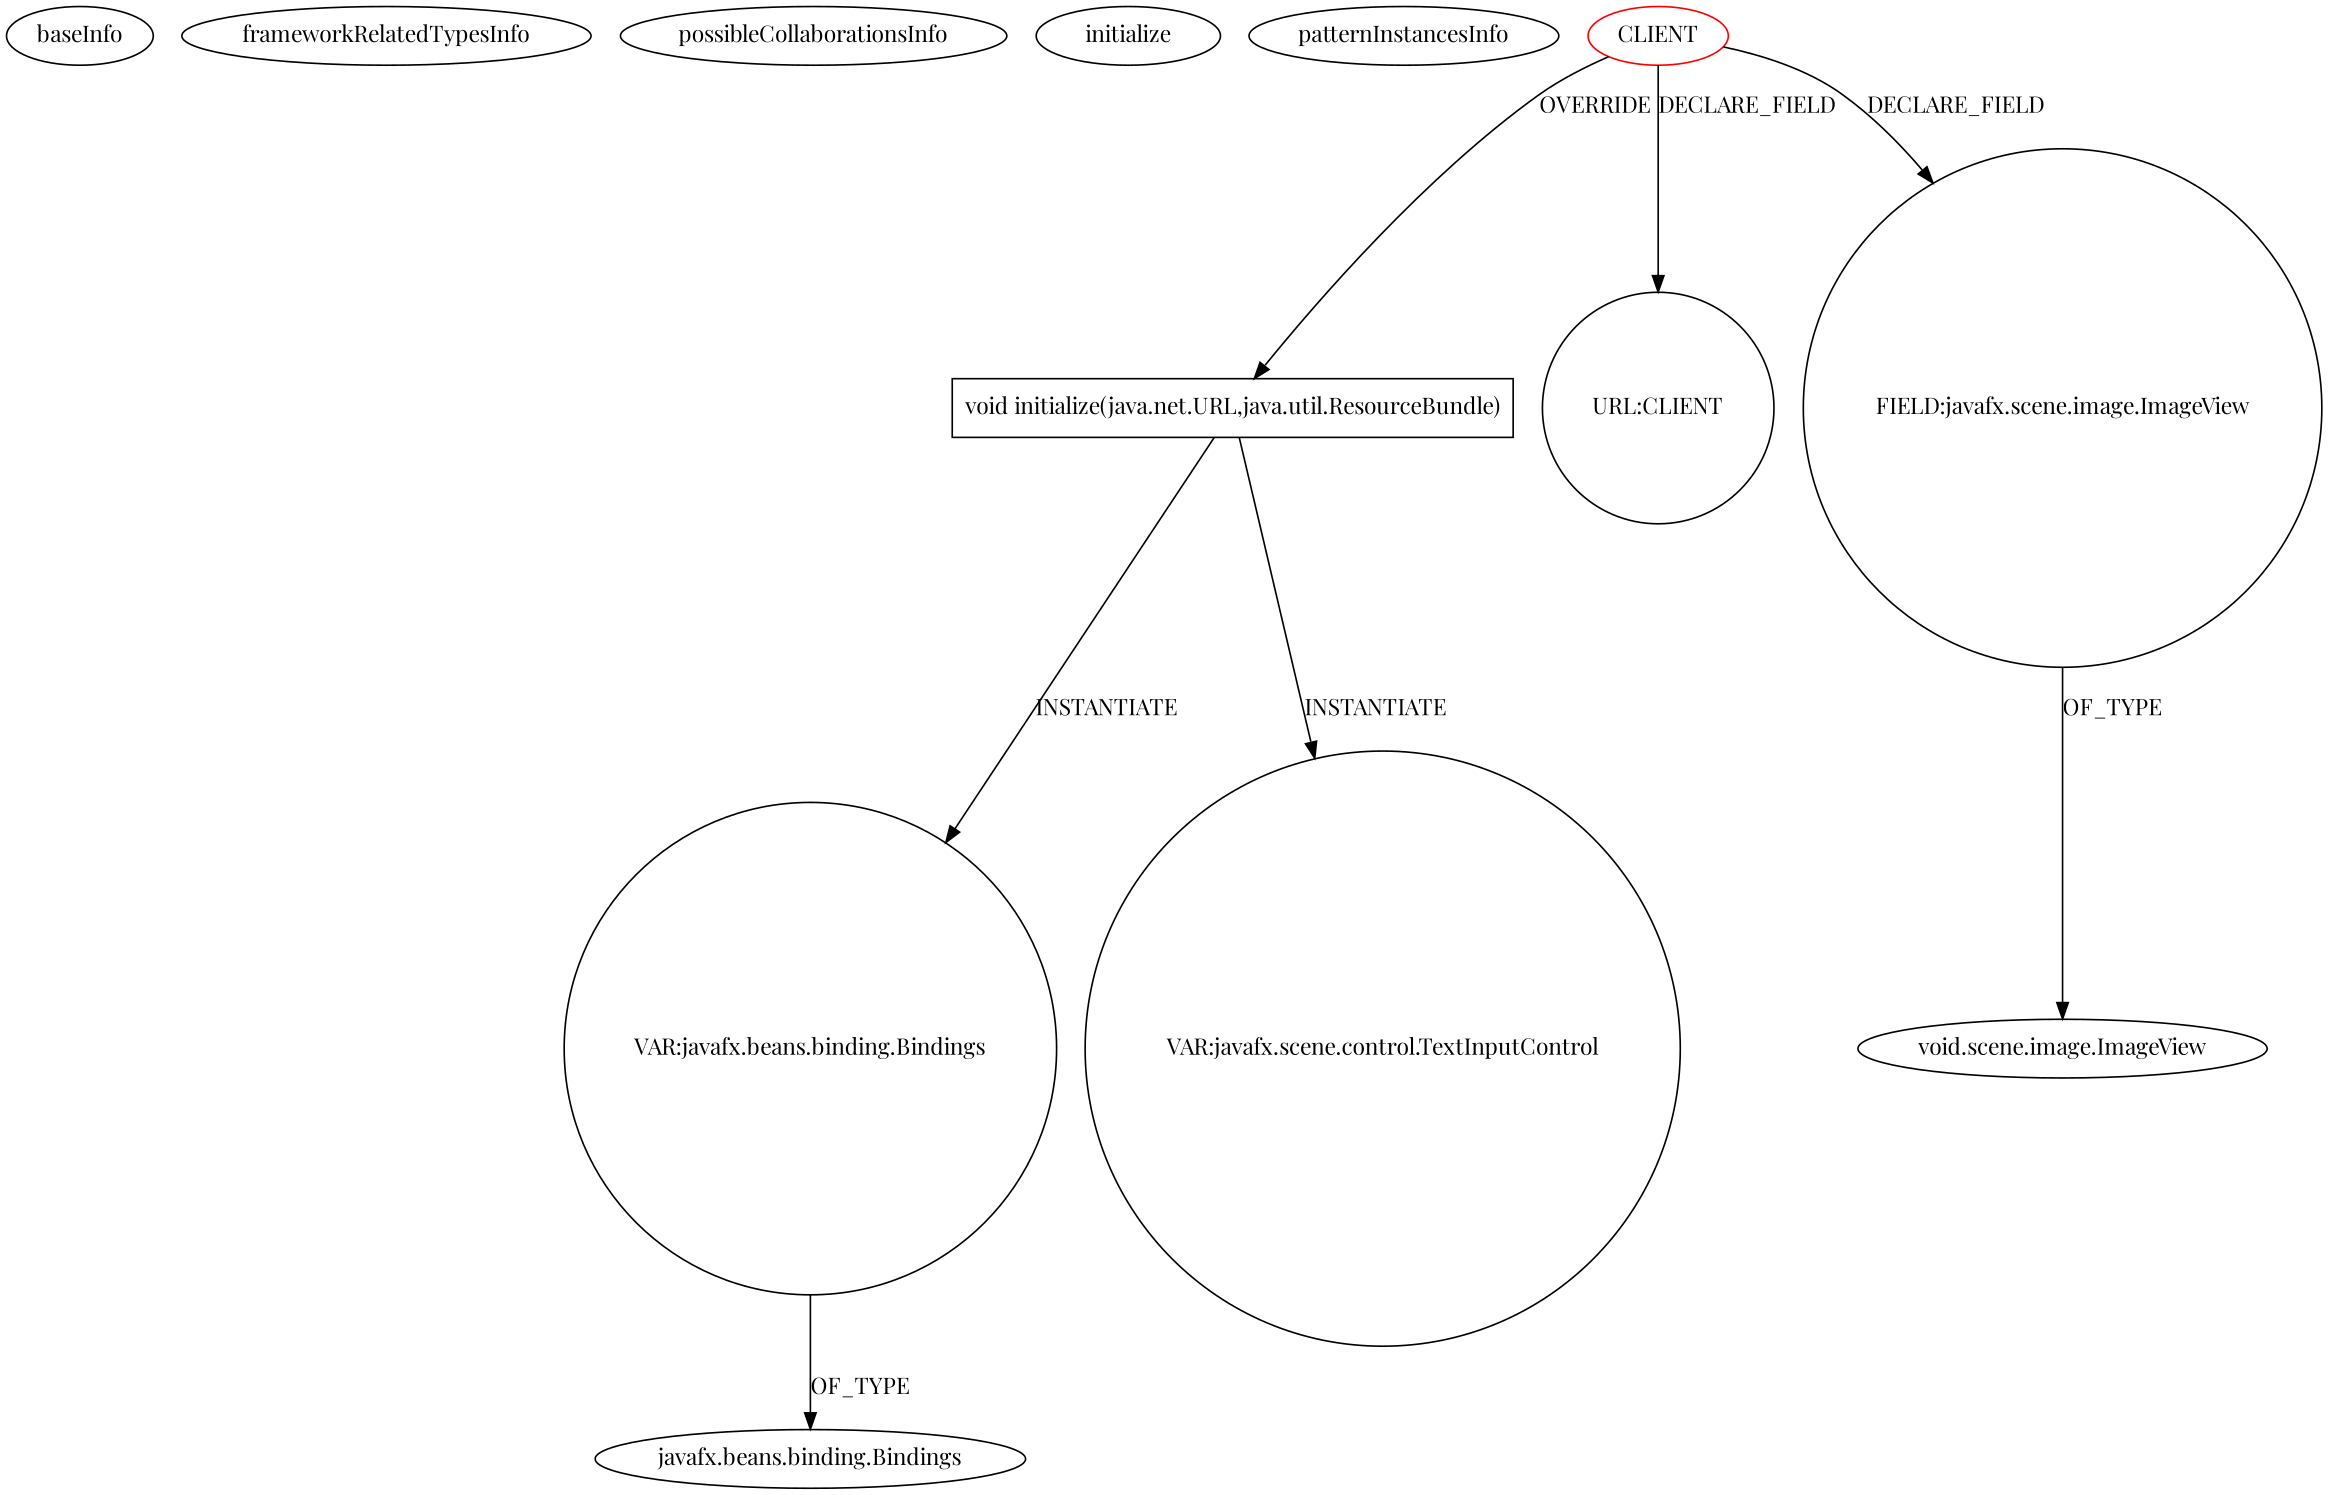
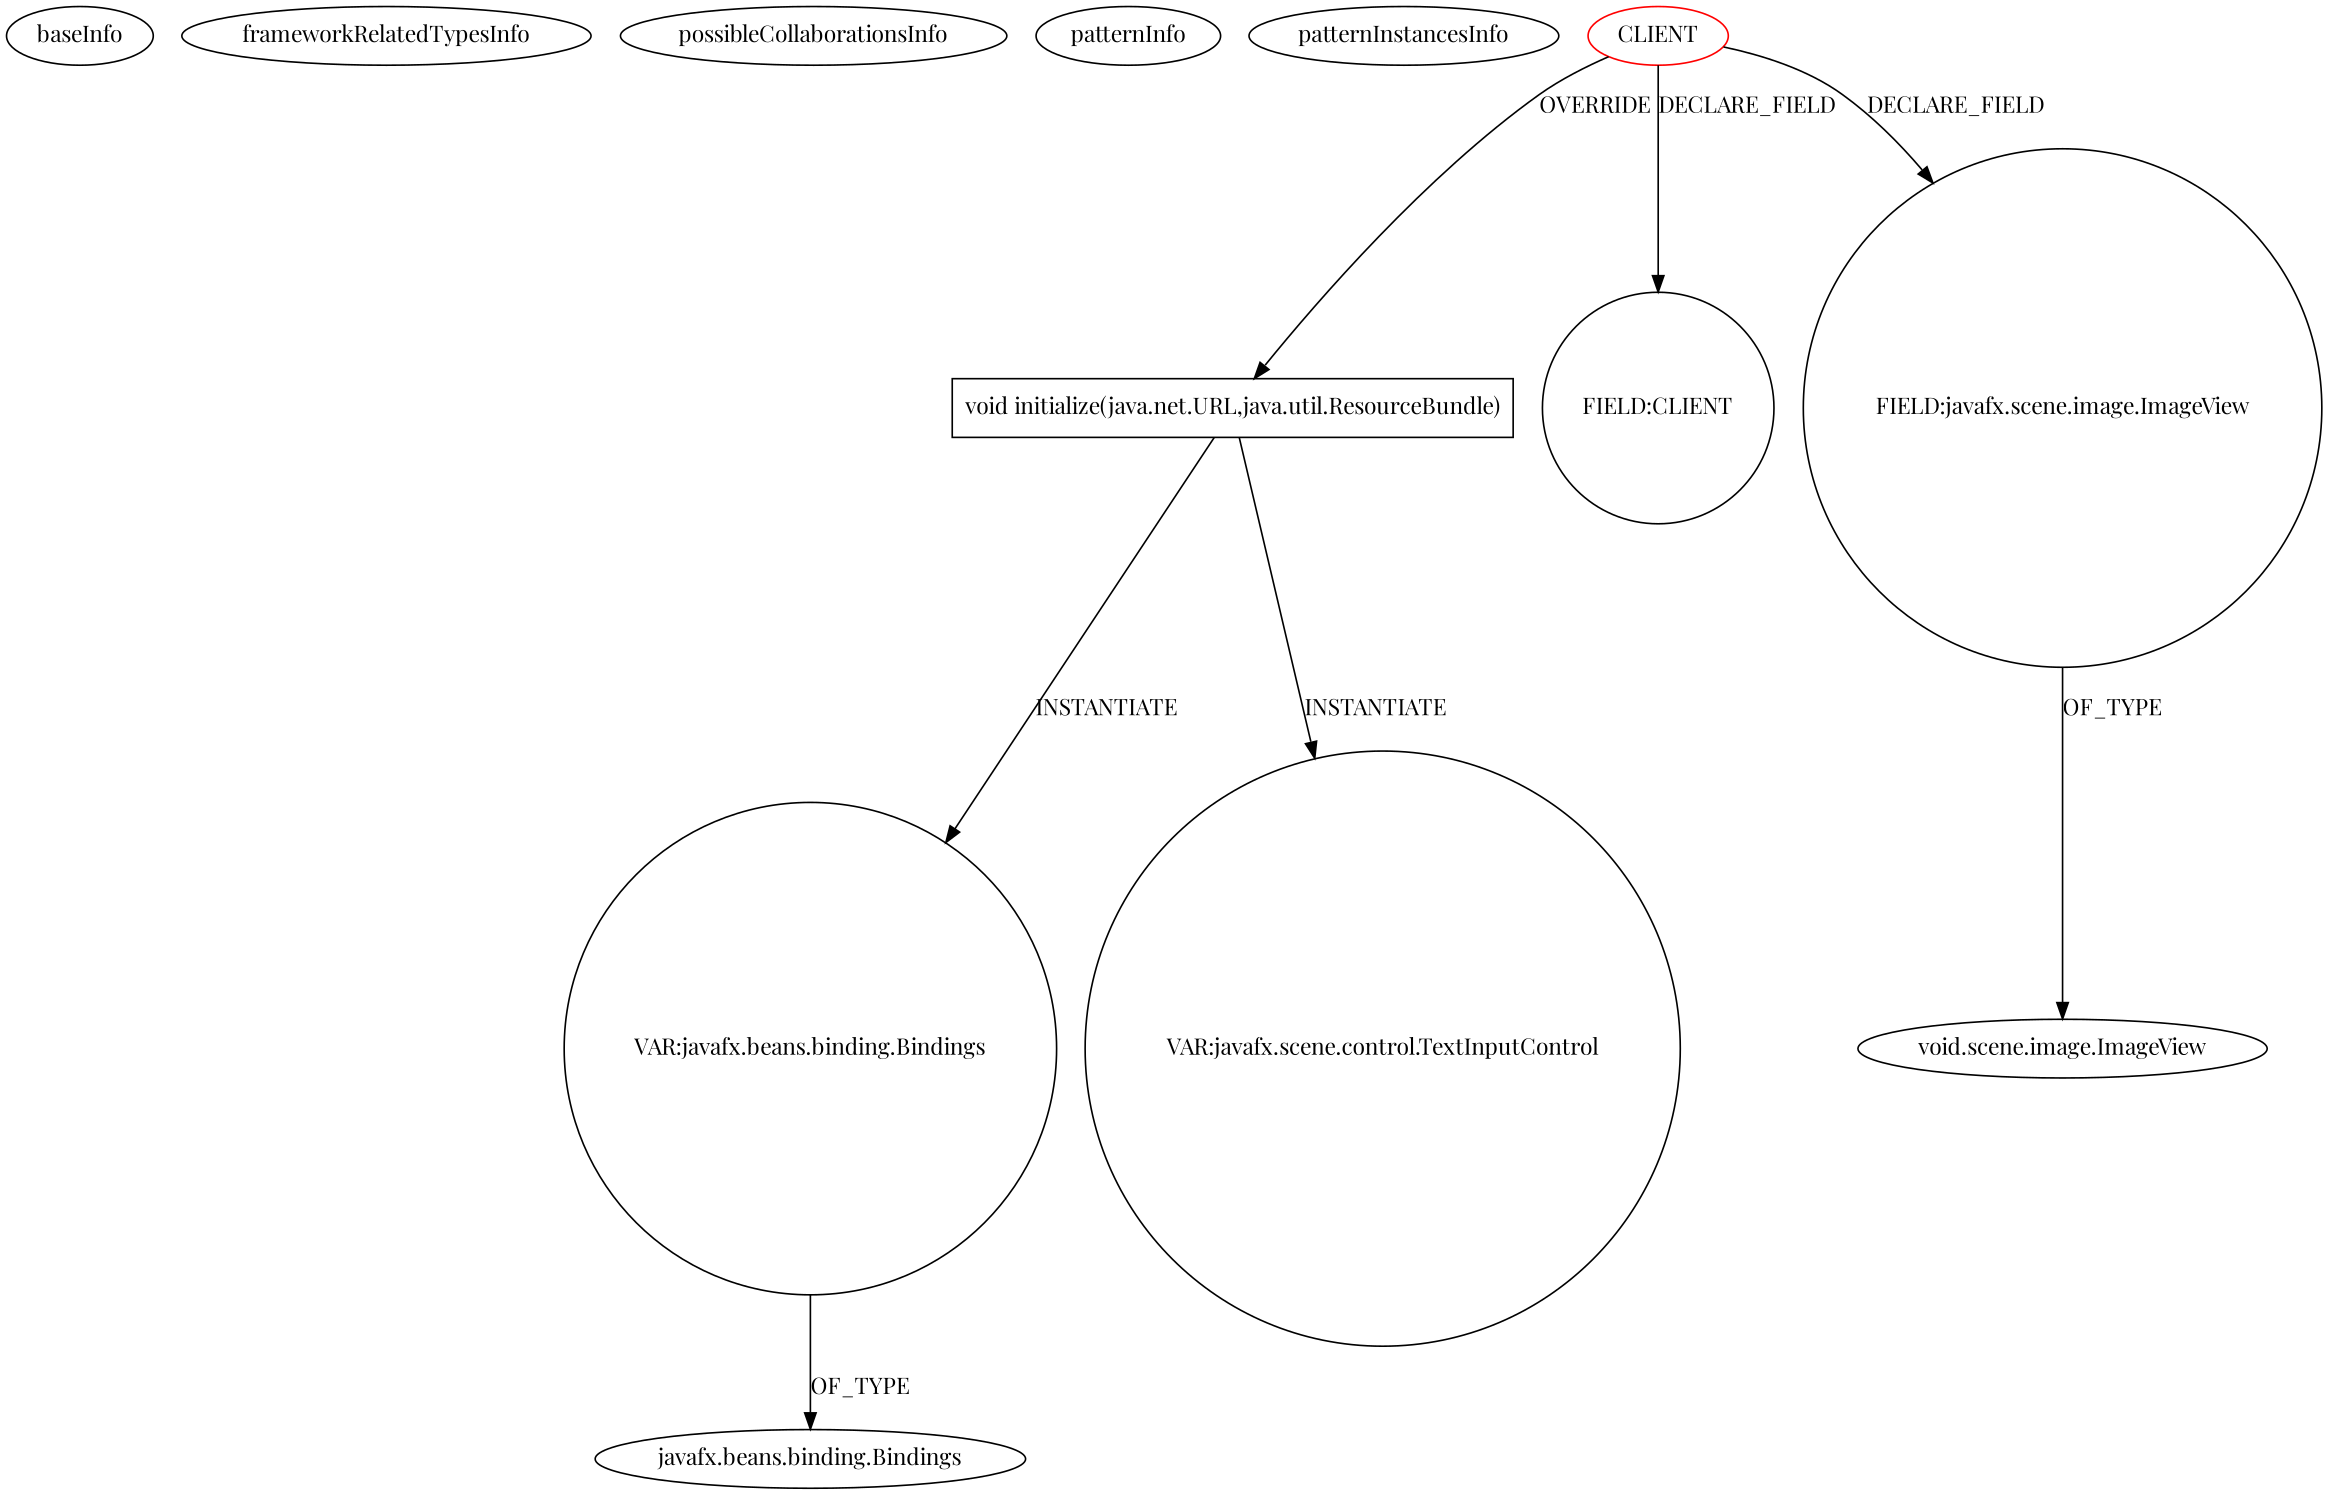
node "initialize": label "initialize" -> "patternInfo"
node "URL:CLIENT": label "URL:CLIENT" -> "FIELD:CLIENT"
